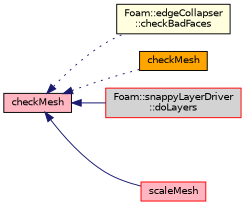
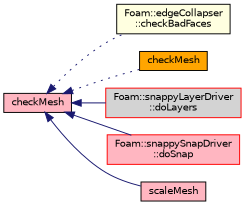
node "Foam::snappySnapDriver ::doSnap": added
node "scaleMesh": color red -> black
